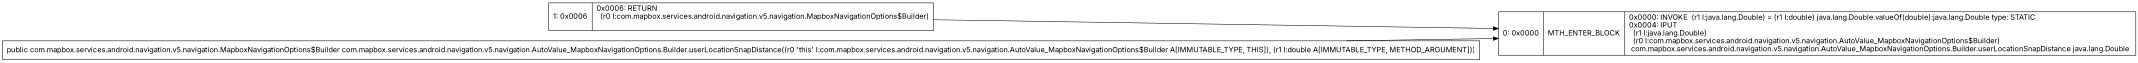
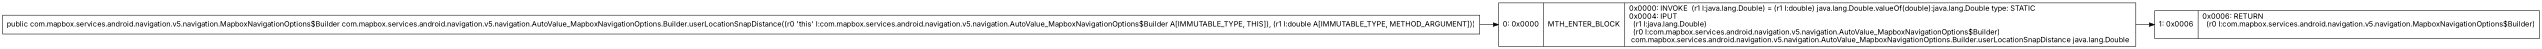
edge "1: 0x0006" -> "0: 0x0000": reversed
